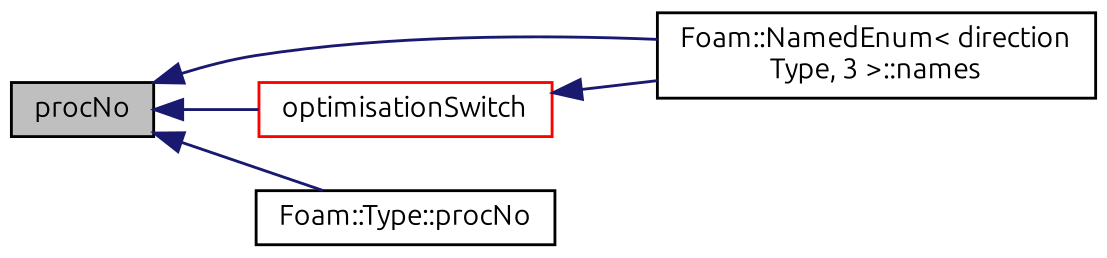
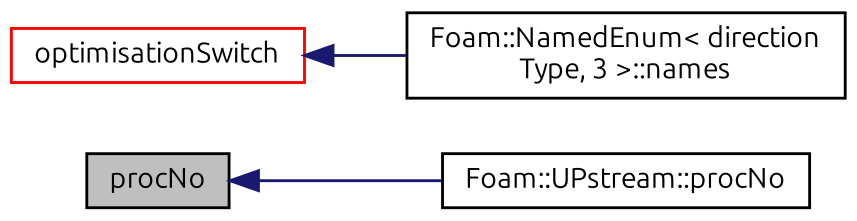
edge "Foam::NamedEnum< direction Type, 3 >::names" -> "procNo": removed
edge "optimisationSwitch" -> "procNo": removed
node "Foam::Type::procNo": label "Foam::Type::procNo" -> "Foam::UPstream::procNo"
